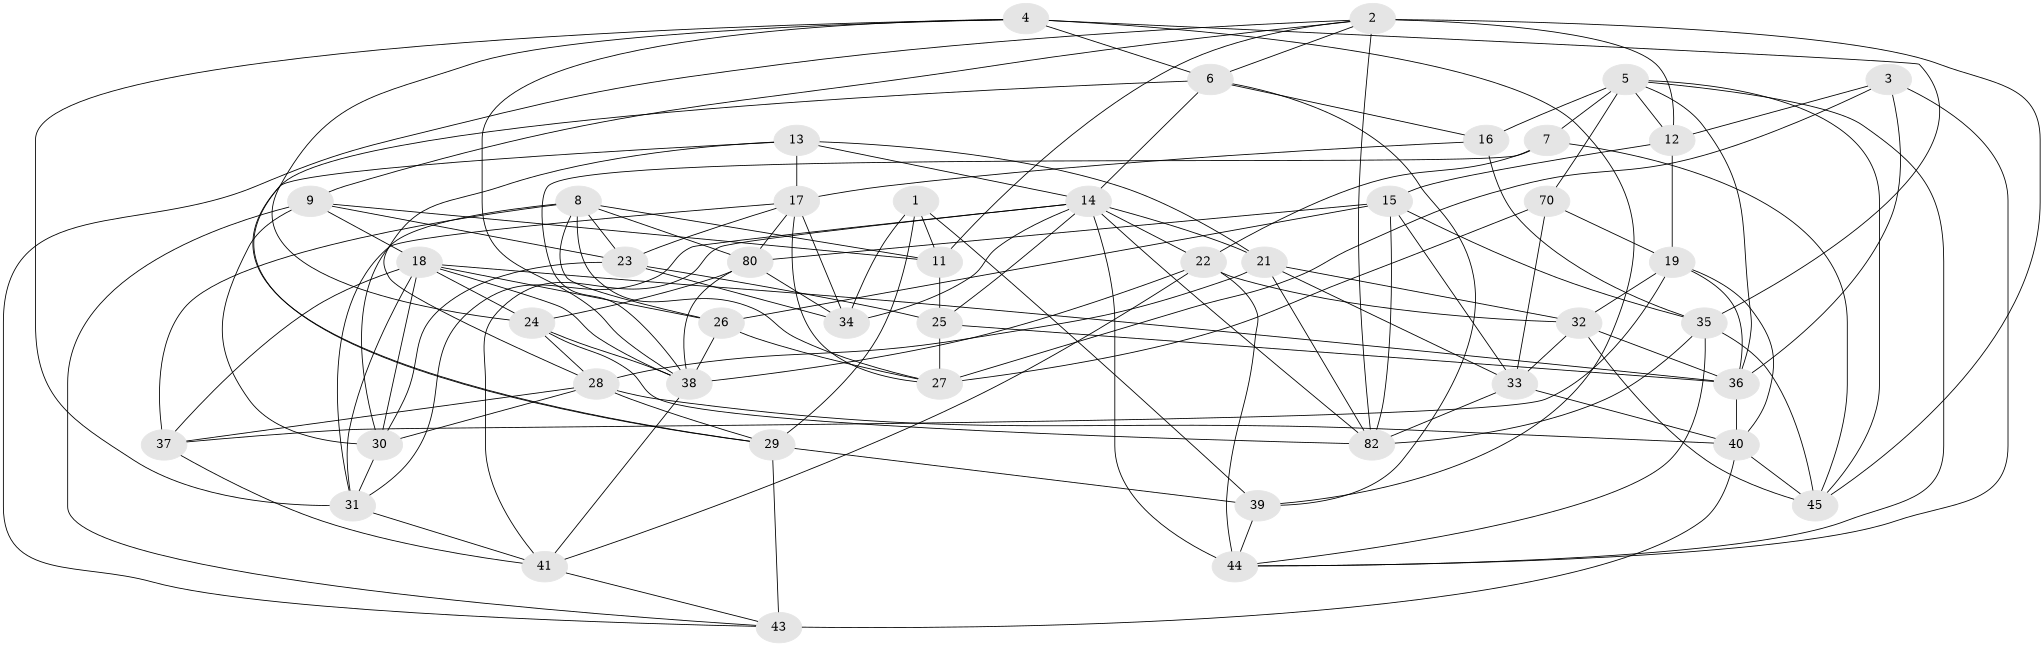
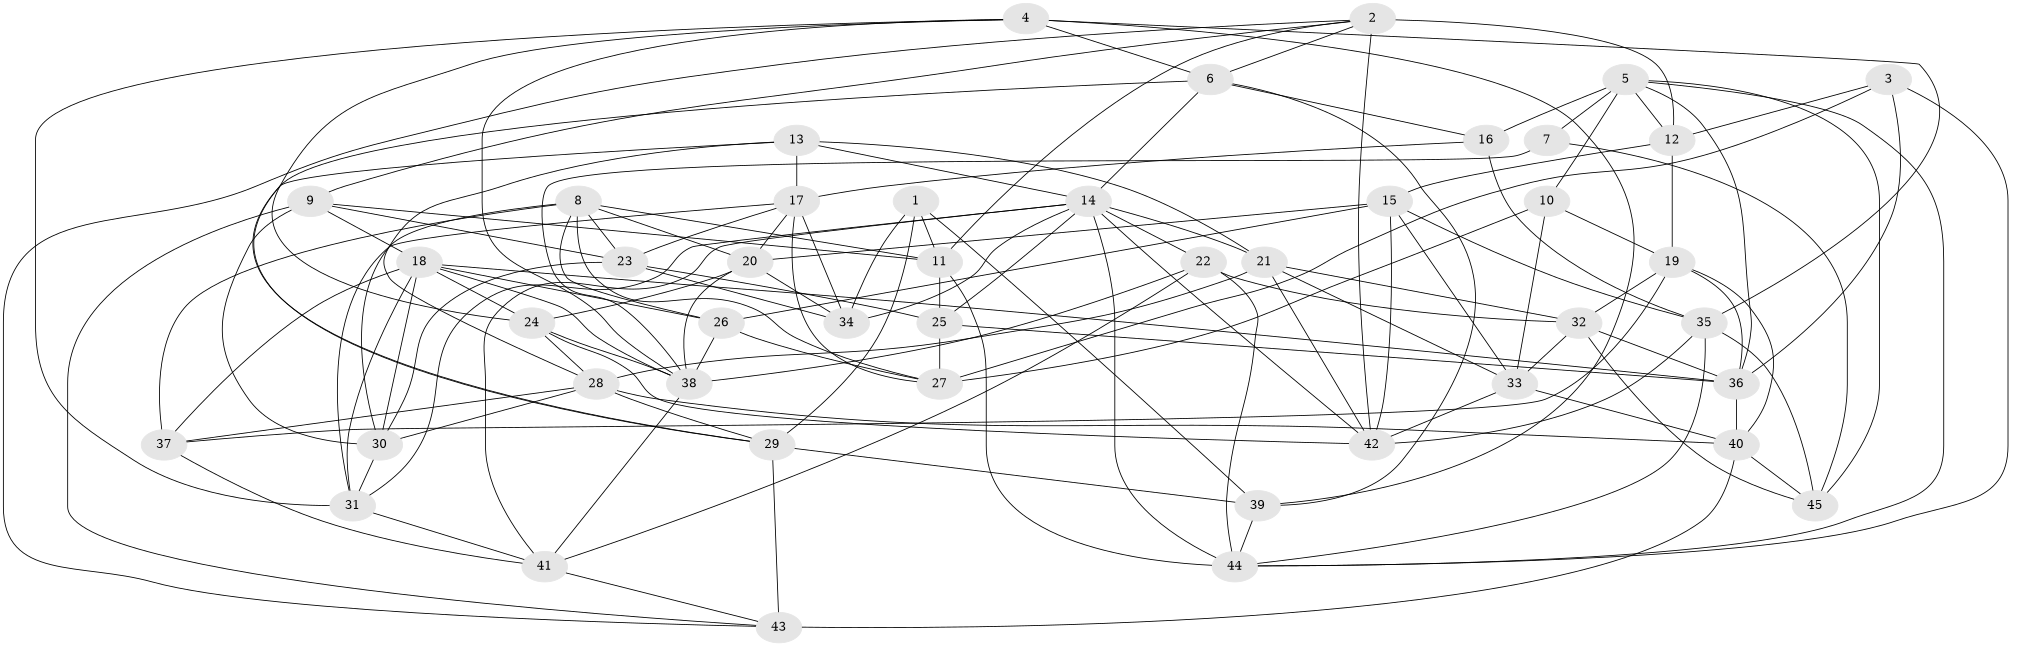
edge "2" -- "45": removed
edge "7" -- "22": removed
node "70": label "70" -> "10"
node "80": label "80" -> "20"
node "82": label "82" -> "42"
edge "11" -- "44": added
